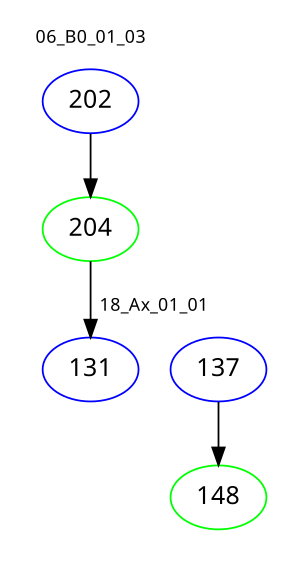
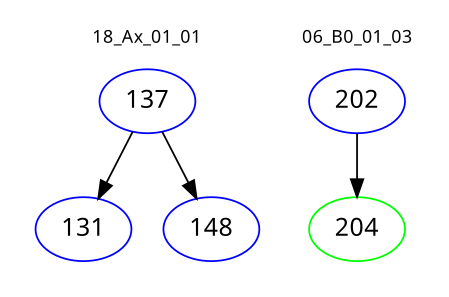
edge "204" -> "131": now "137" -> "131"
node "148": color green -> blue
